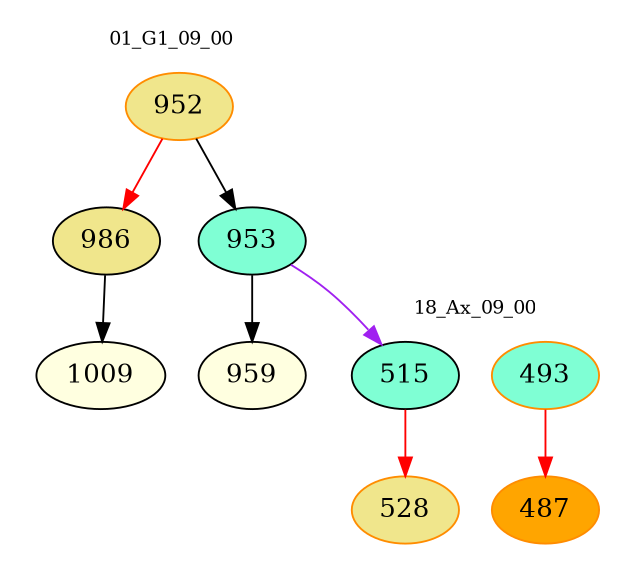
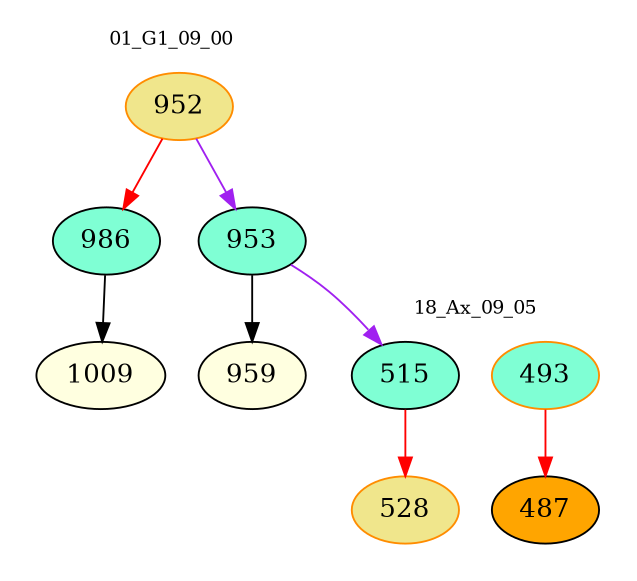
edge "952" -> "953": color black -> purple
node "986": fillcolor khaki -> aquamarine
cluster "18_Ax_09_00": label "18_Ax_09_00" -> "18_Ax_09_05"
node "487": color darkorange -> black
